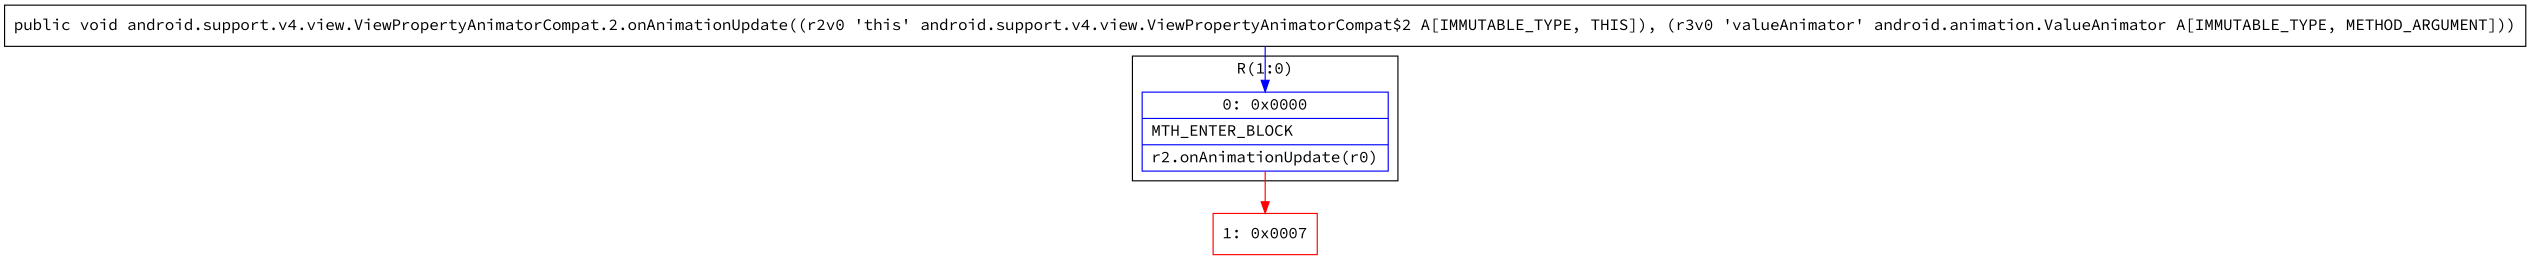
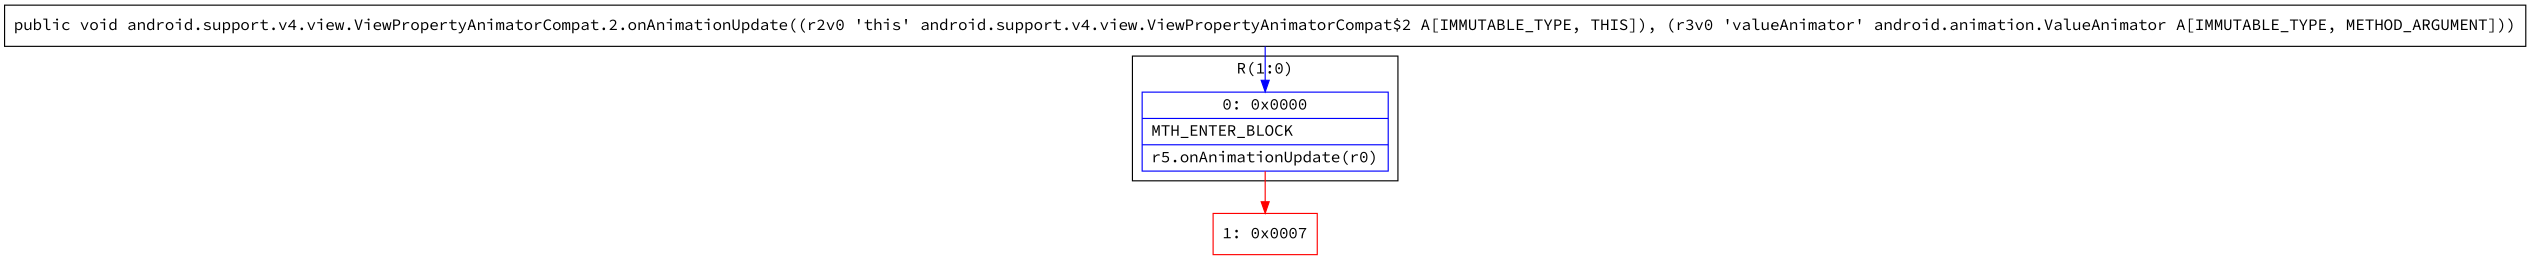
node "0: 0x0000": text "r2.onAnimationUpdate(r0)" -> "r5.onAnimationUpdate(r0)"
